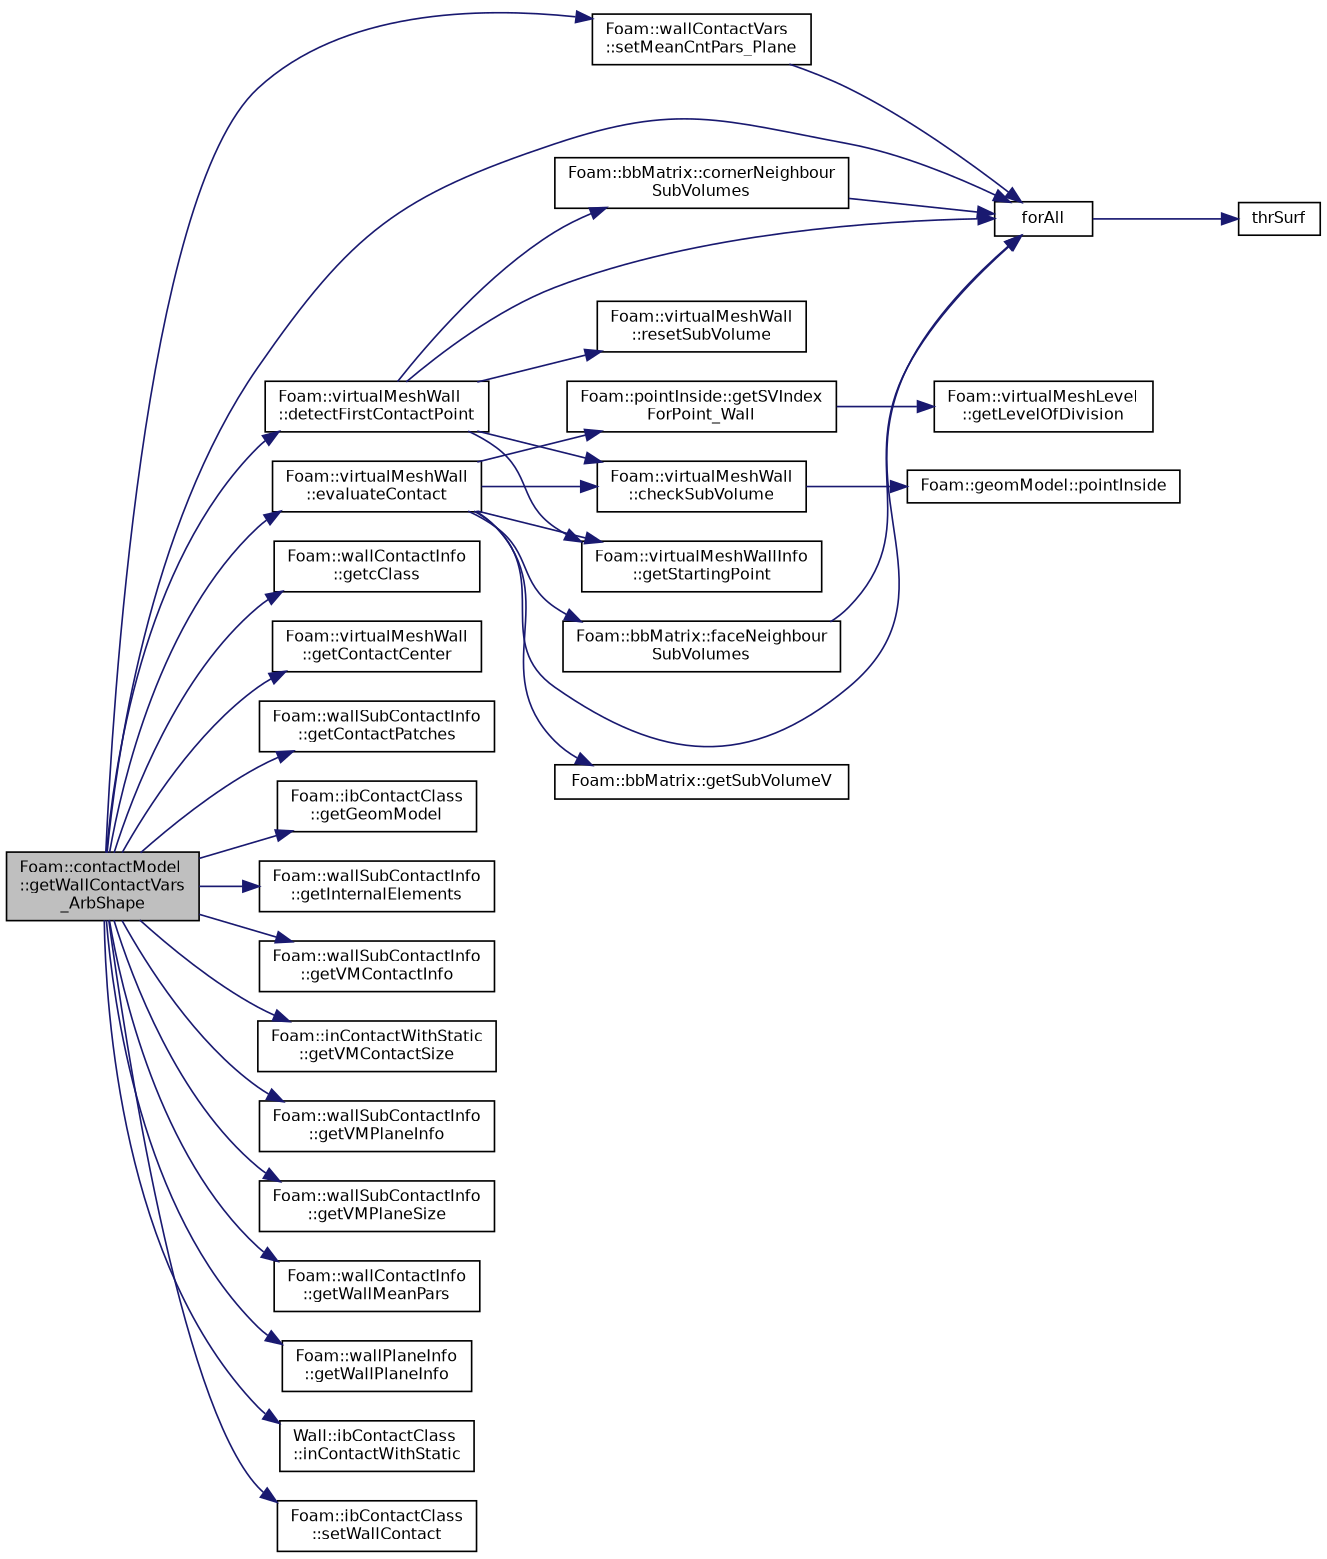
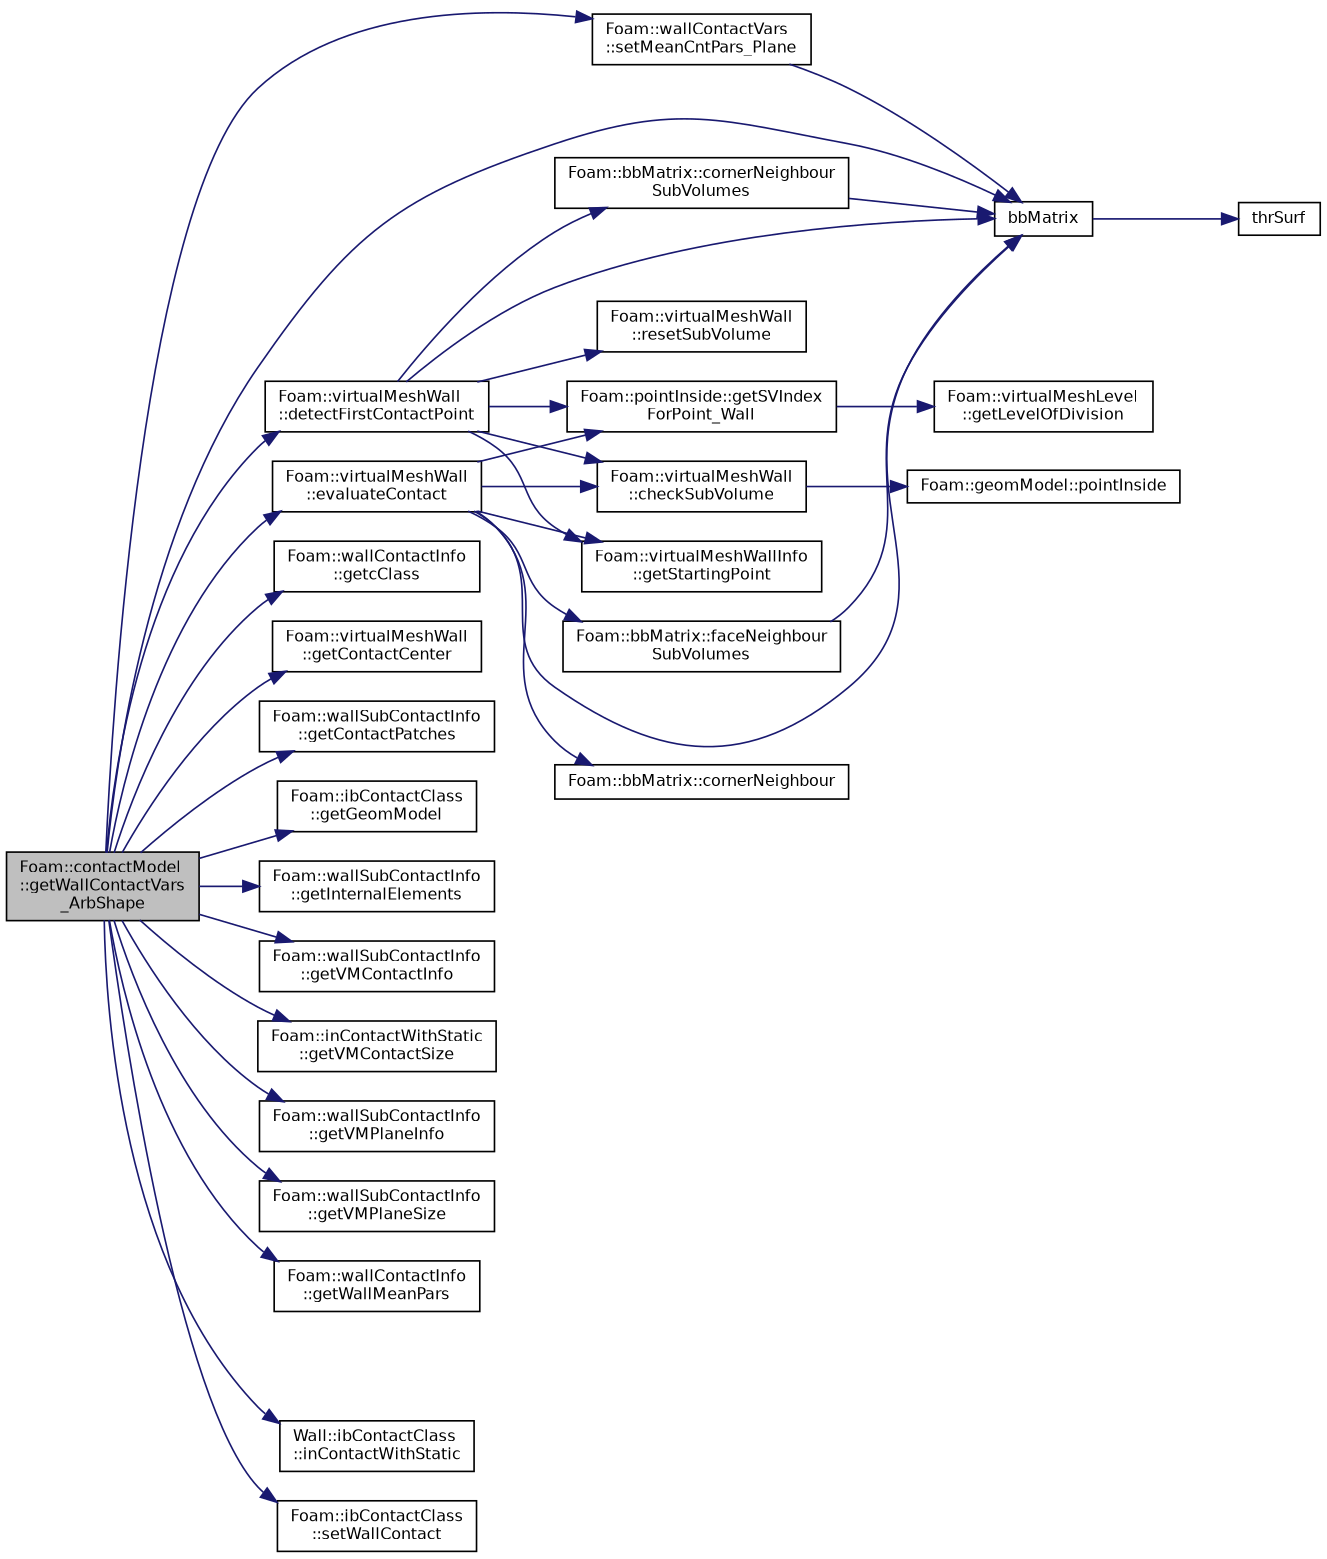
node "forAll": label "forAll" -> "bbMatrix"
edge "Foam::virtualMeshWall ::detectFirstContactPoint" -> "Foam::pointInside::getSVIndex ForPoint_Wall": added
node "Foam::bbMatrix::getSubVolumeV": label "Foam::bbMatrix::getSubVolumeV" -> "Foam::bbMatrix::cornerNeighbour"
node "Foam::wallPlaneInfo ::getWallPlaneInfo": removed
